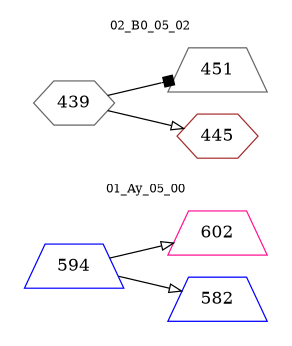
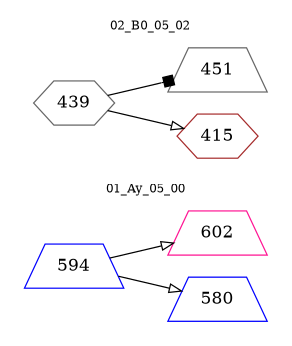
node "445": label "445" -> "415"
node "582": label "582" -> "580"
